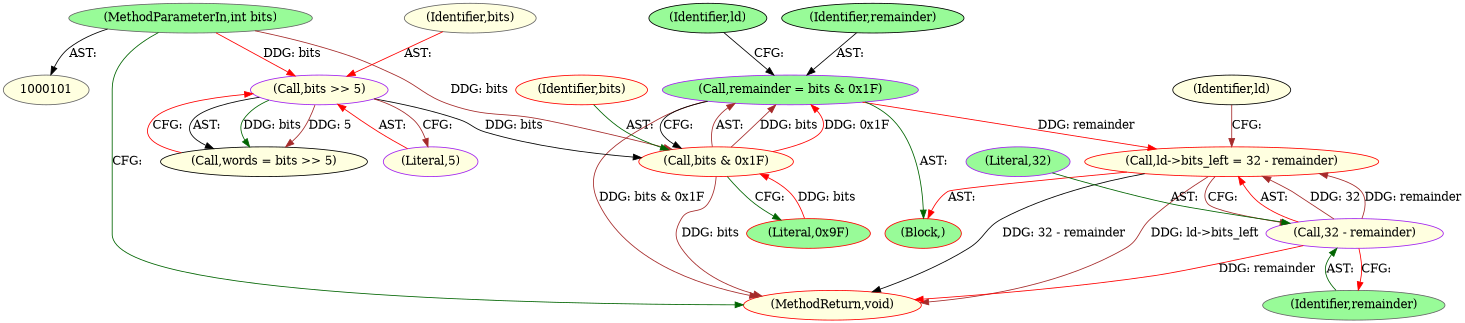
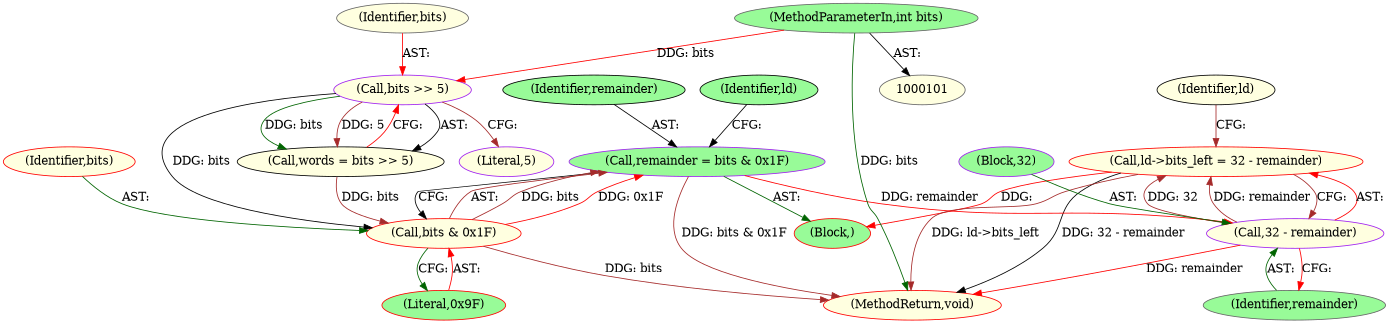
edge "(MethodParameterIn,int bits)" -> "(Call,bits & 0x1F)": now "(Call,words = bits >> 5)" -> "(Call,bits & 0x1F)"
edge "(Call,remainder = bits & 0x1F)" -> "(Call,ld->bits_left = 32 - remainder)": now "(Call,remainder = bits & 0x1F)" -> "(Call,32 - remainder)"
edge "(Literal,5)" -> "(Call,bits >> 5)": removed, label "AST:"
edge "(MethodParameterIn,int bits)" -> "(MethodReturn,void)": label "CFG: " -> "DDG: bits"
node "(Literal,32)": label "(Literal,32)" -> "(Block,32)"
edge "(Literal,0x9F)" -> "(Call,bits & 0x1F)": label "DDG: bits" -> "AST: "
edge "(Call,ld->bits_left = 32 - remainder)" -> "(Block,)": label "AST: " -> "DDG: "
